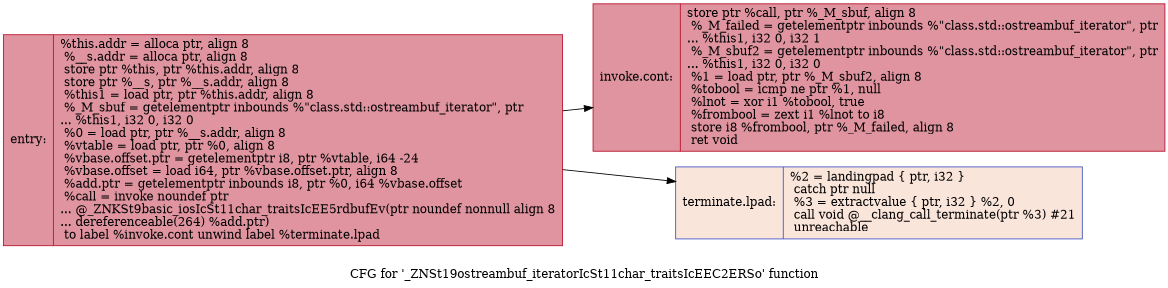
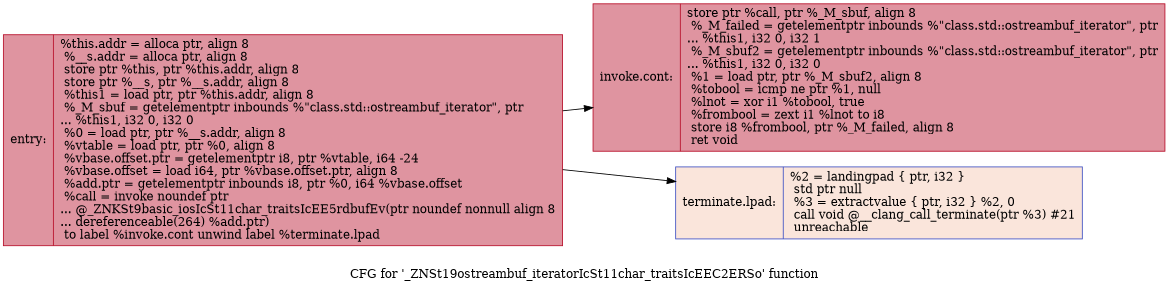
node "terminate.lpad:": text "catch ptr null" -> "std ptr null"
